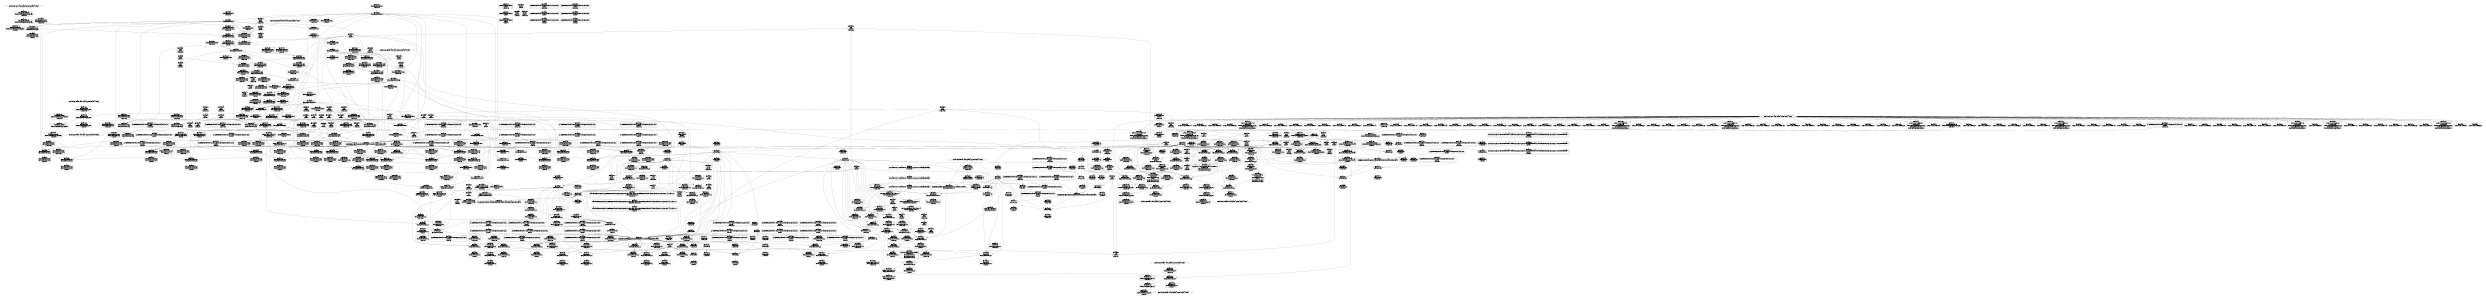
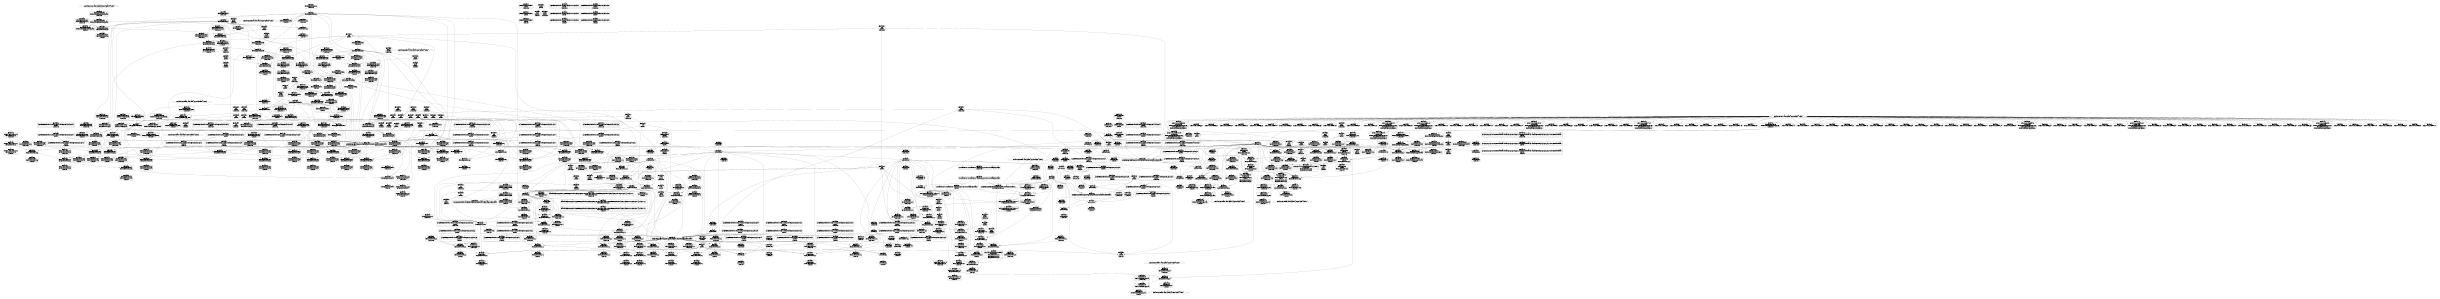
node "CE0x4dcb200": added
